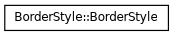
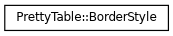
node "BorderStyle::BorderStyle": label "BorderStyle::BorderStyle" -> "PrettyTable::BorderStyle"
